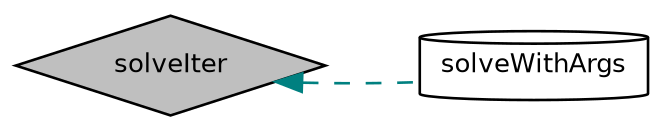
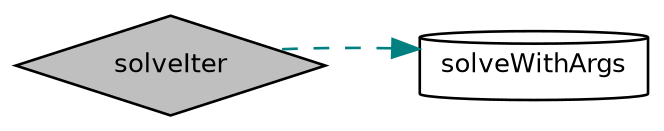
edge "solveWithArgs" -> "solveIter": reversed
